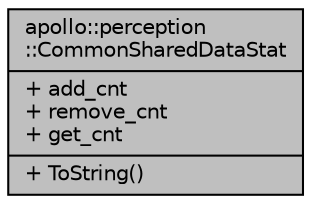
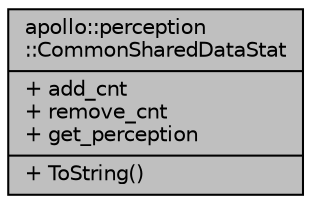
node "apollo::perception": text "+ get_cnt" -> "+ get_perception"
